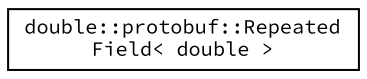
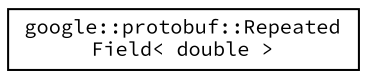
node "double::protobuf::Repeated Field< double >": label "double::protobuf::Repeated Field< double >" -> "google::protobuf::Repeated Field< double >"
